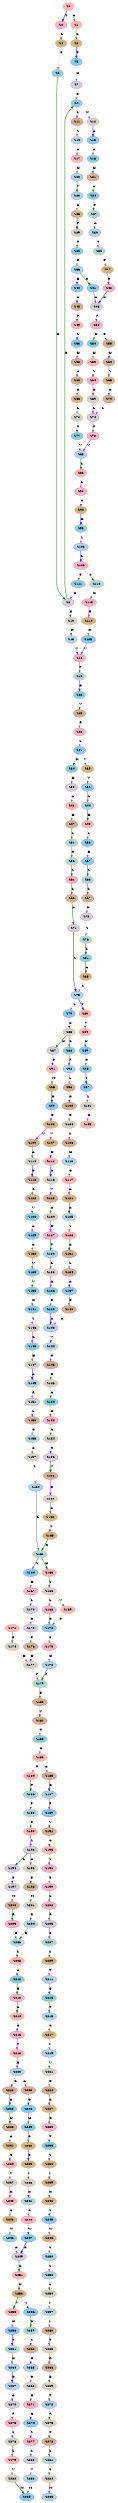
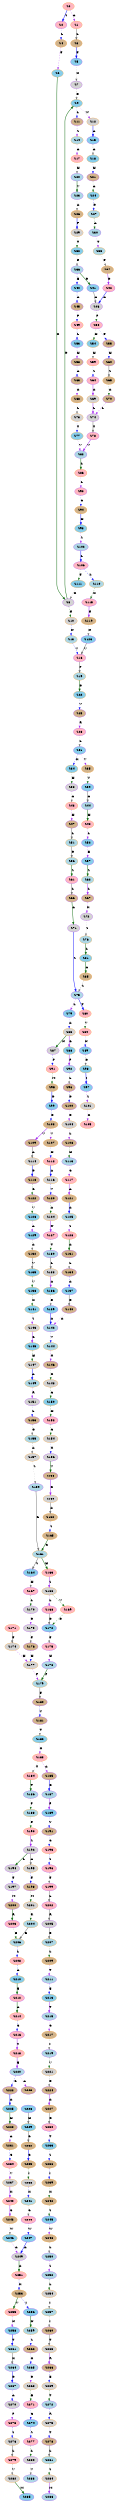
edge "S127" -> "S130": style bold -> dotted
edge "S223" -> "S226": removed, label "G"
edge "S240" -> "S243": style dotted -> bold
edge "S283" -> "S285": removed, label "M"
